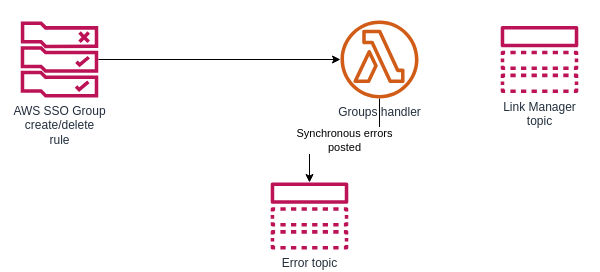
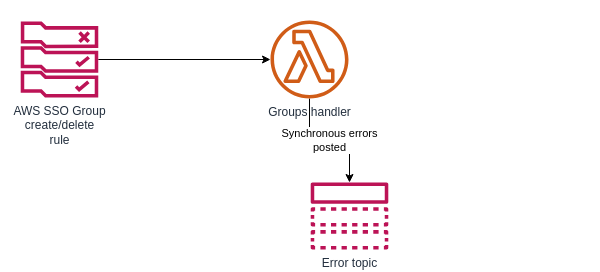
node "Groups handler": moved (380, 60) -> (310, 60)
node "Link Manager topic": removed
node "Error topic": moved (310, 216) -> (350, 216)
